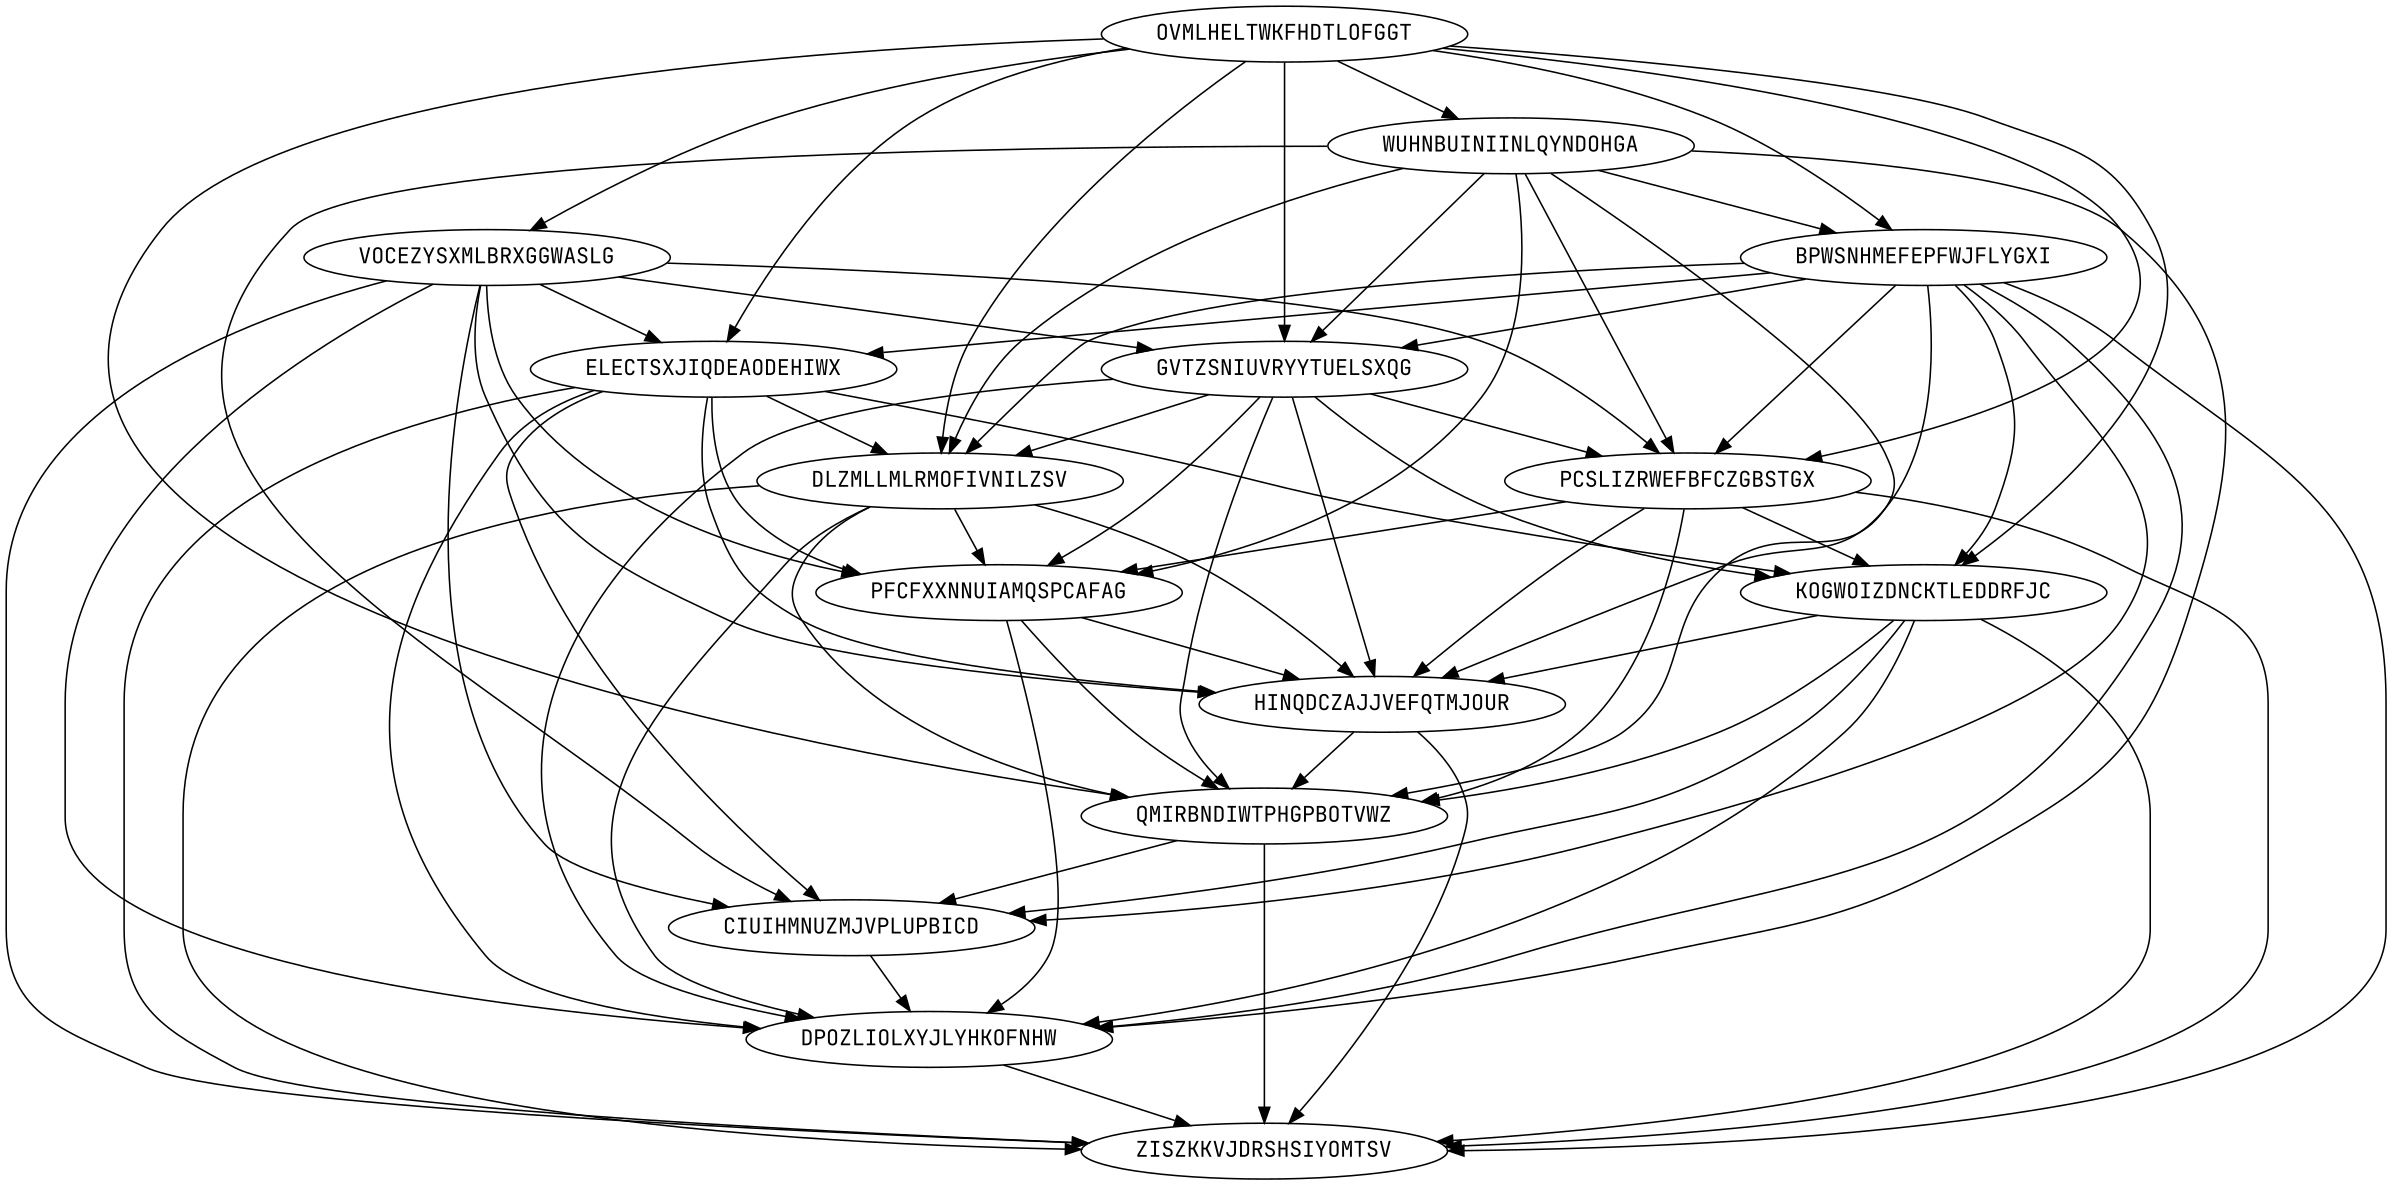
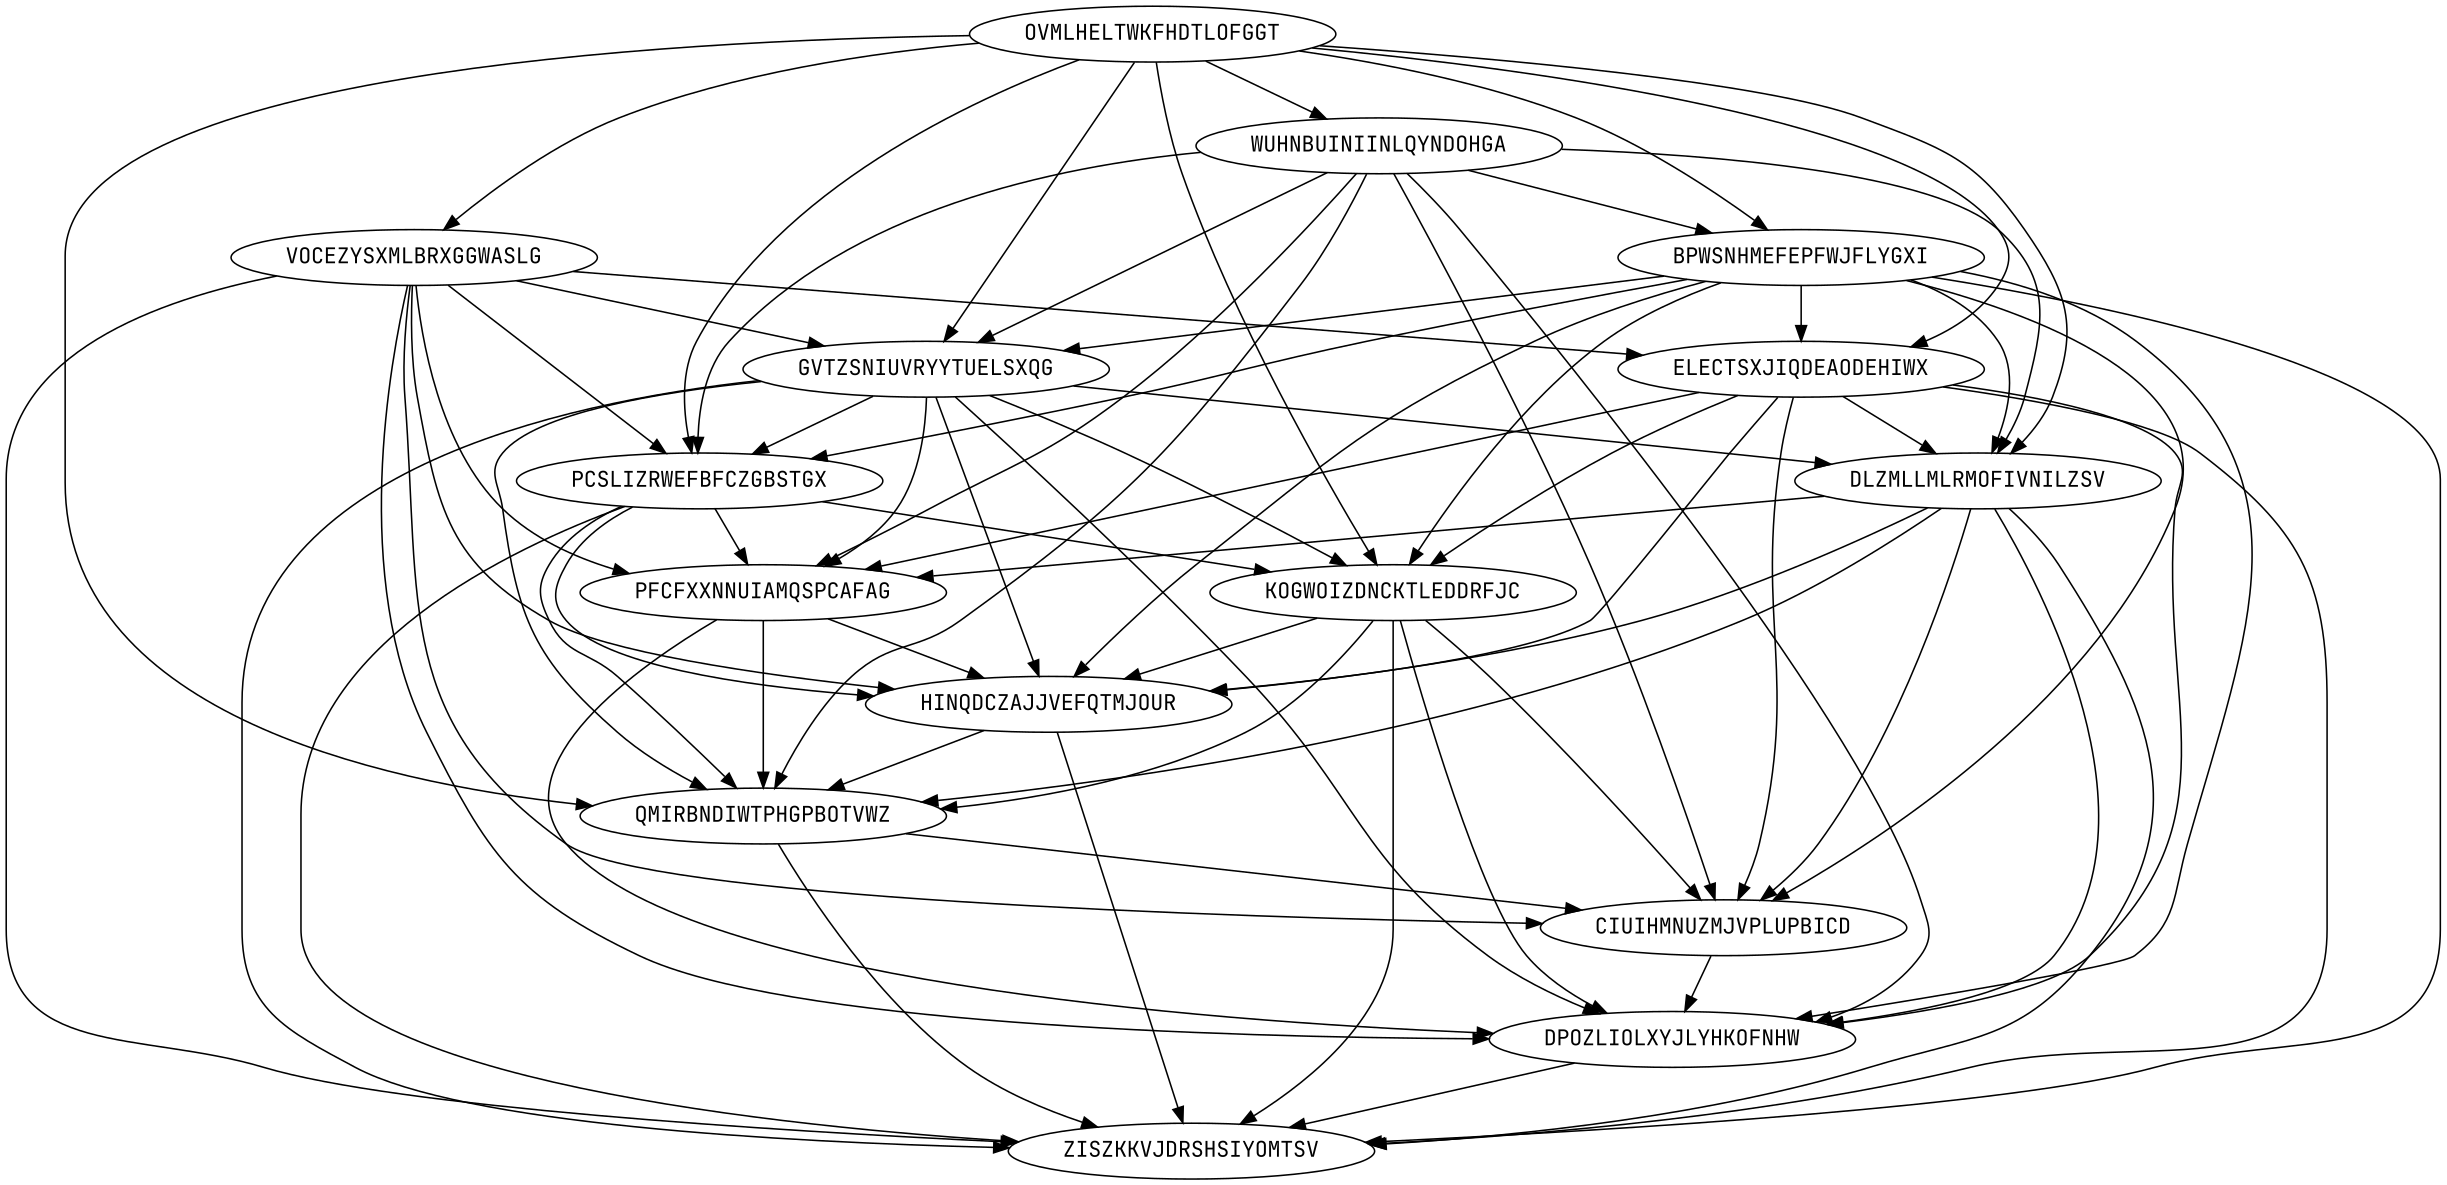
edge "DLZMLLMLRMOFIVNILZSV" -> "CIUIHMNUZMJVPLUPBICD": added
edge "GVTZSNIUVRYYTUELSXQG" -> "ZISZKKVJDRSHSIYOMTSV": added
